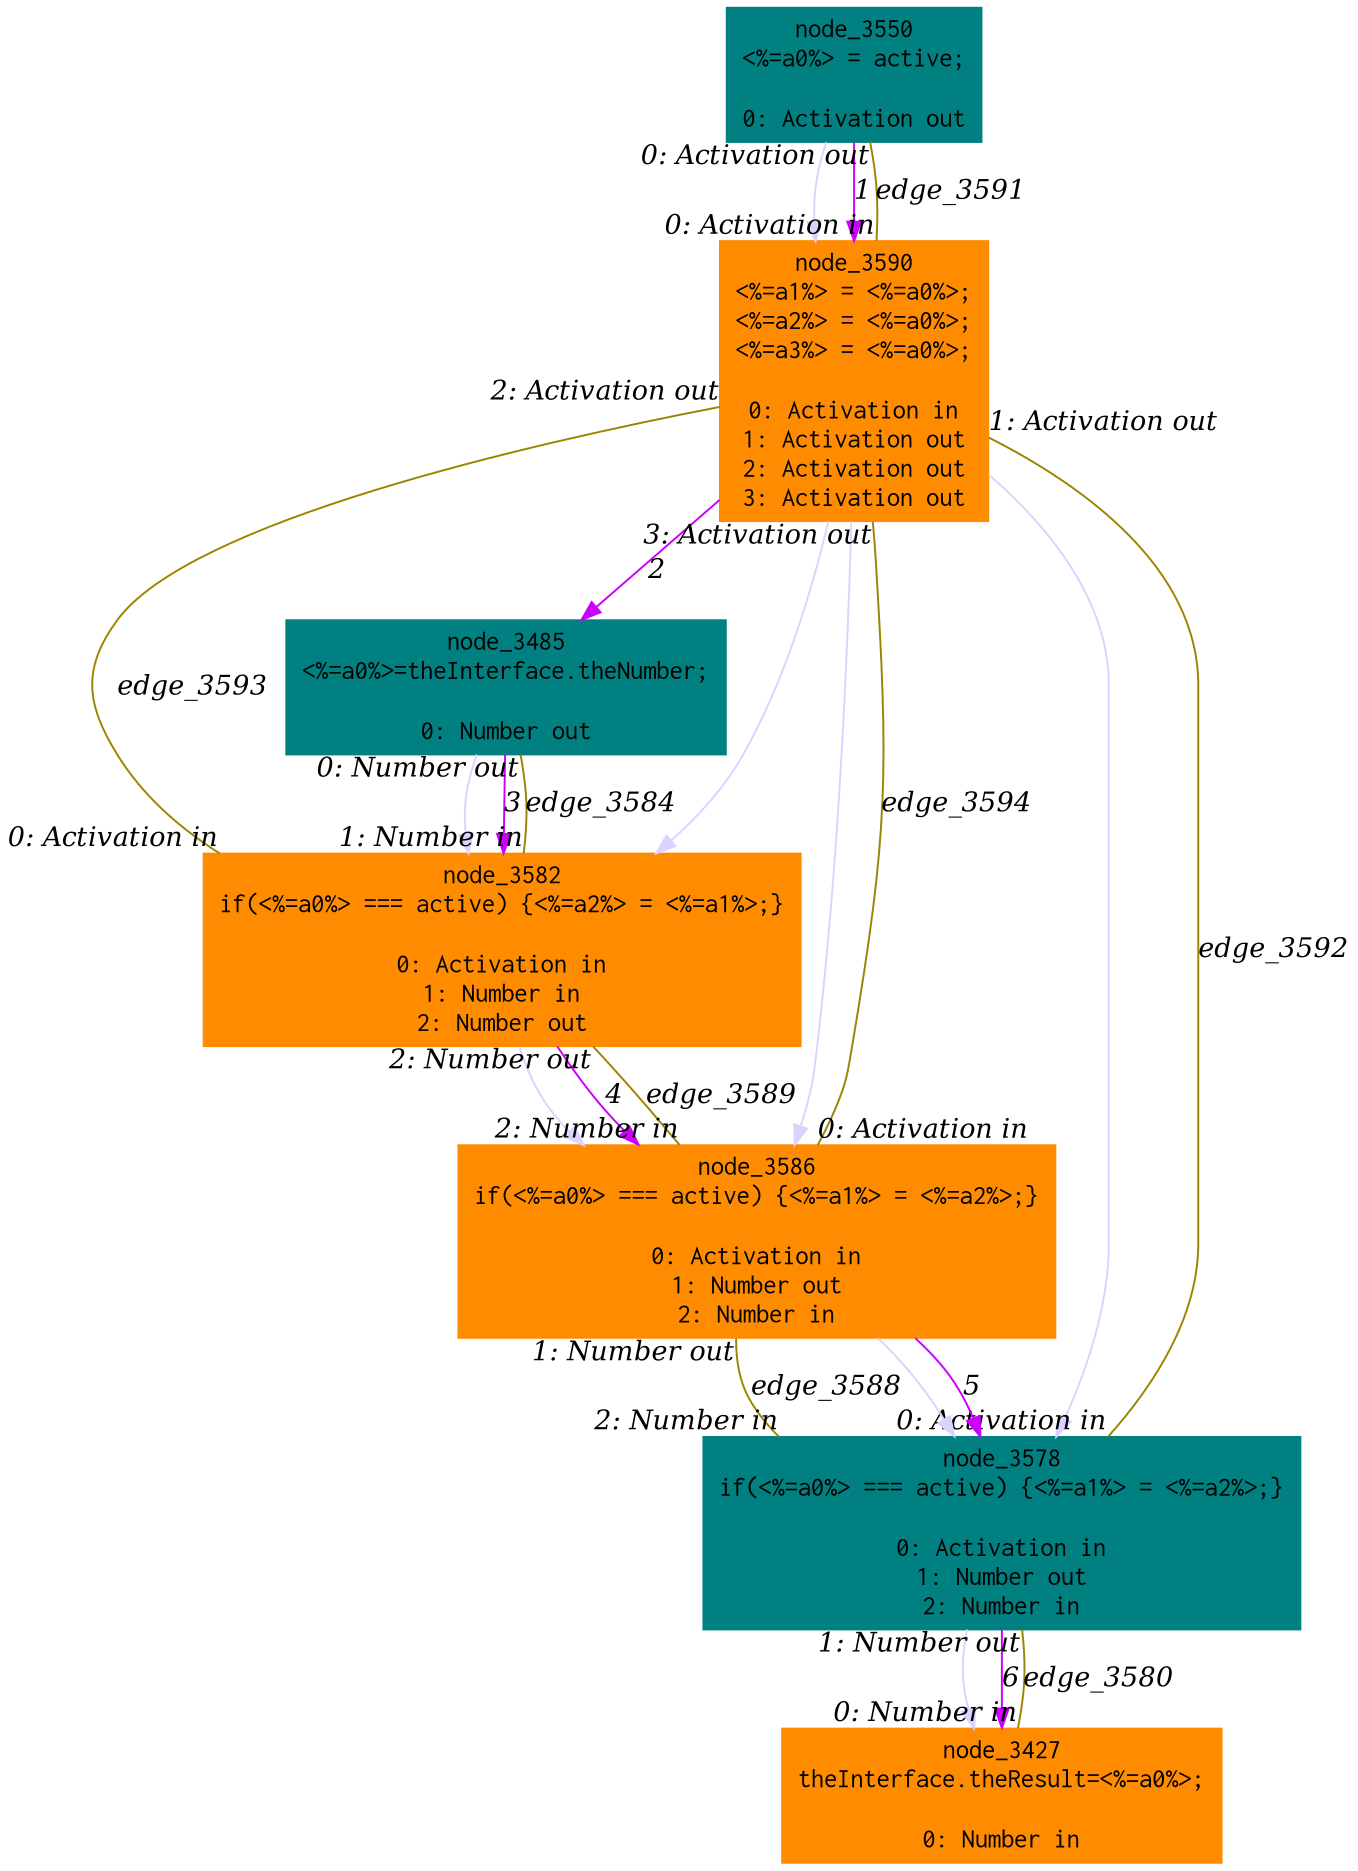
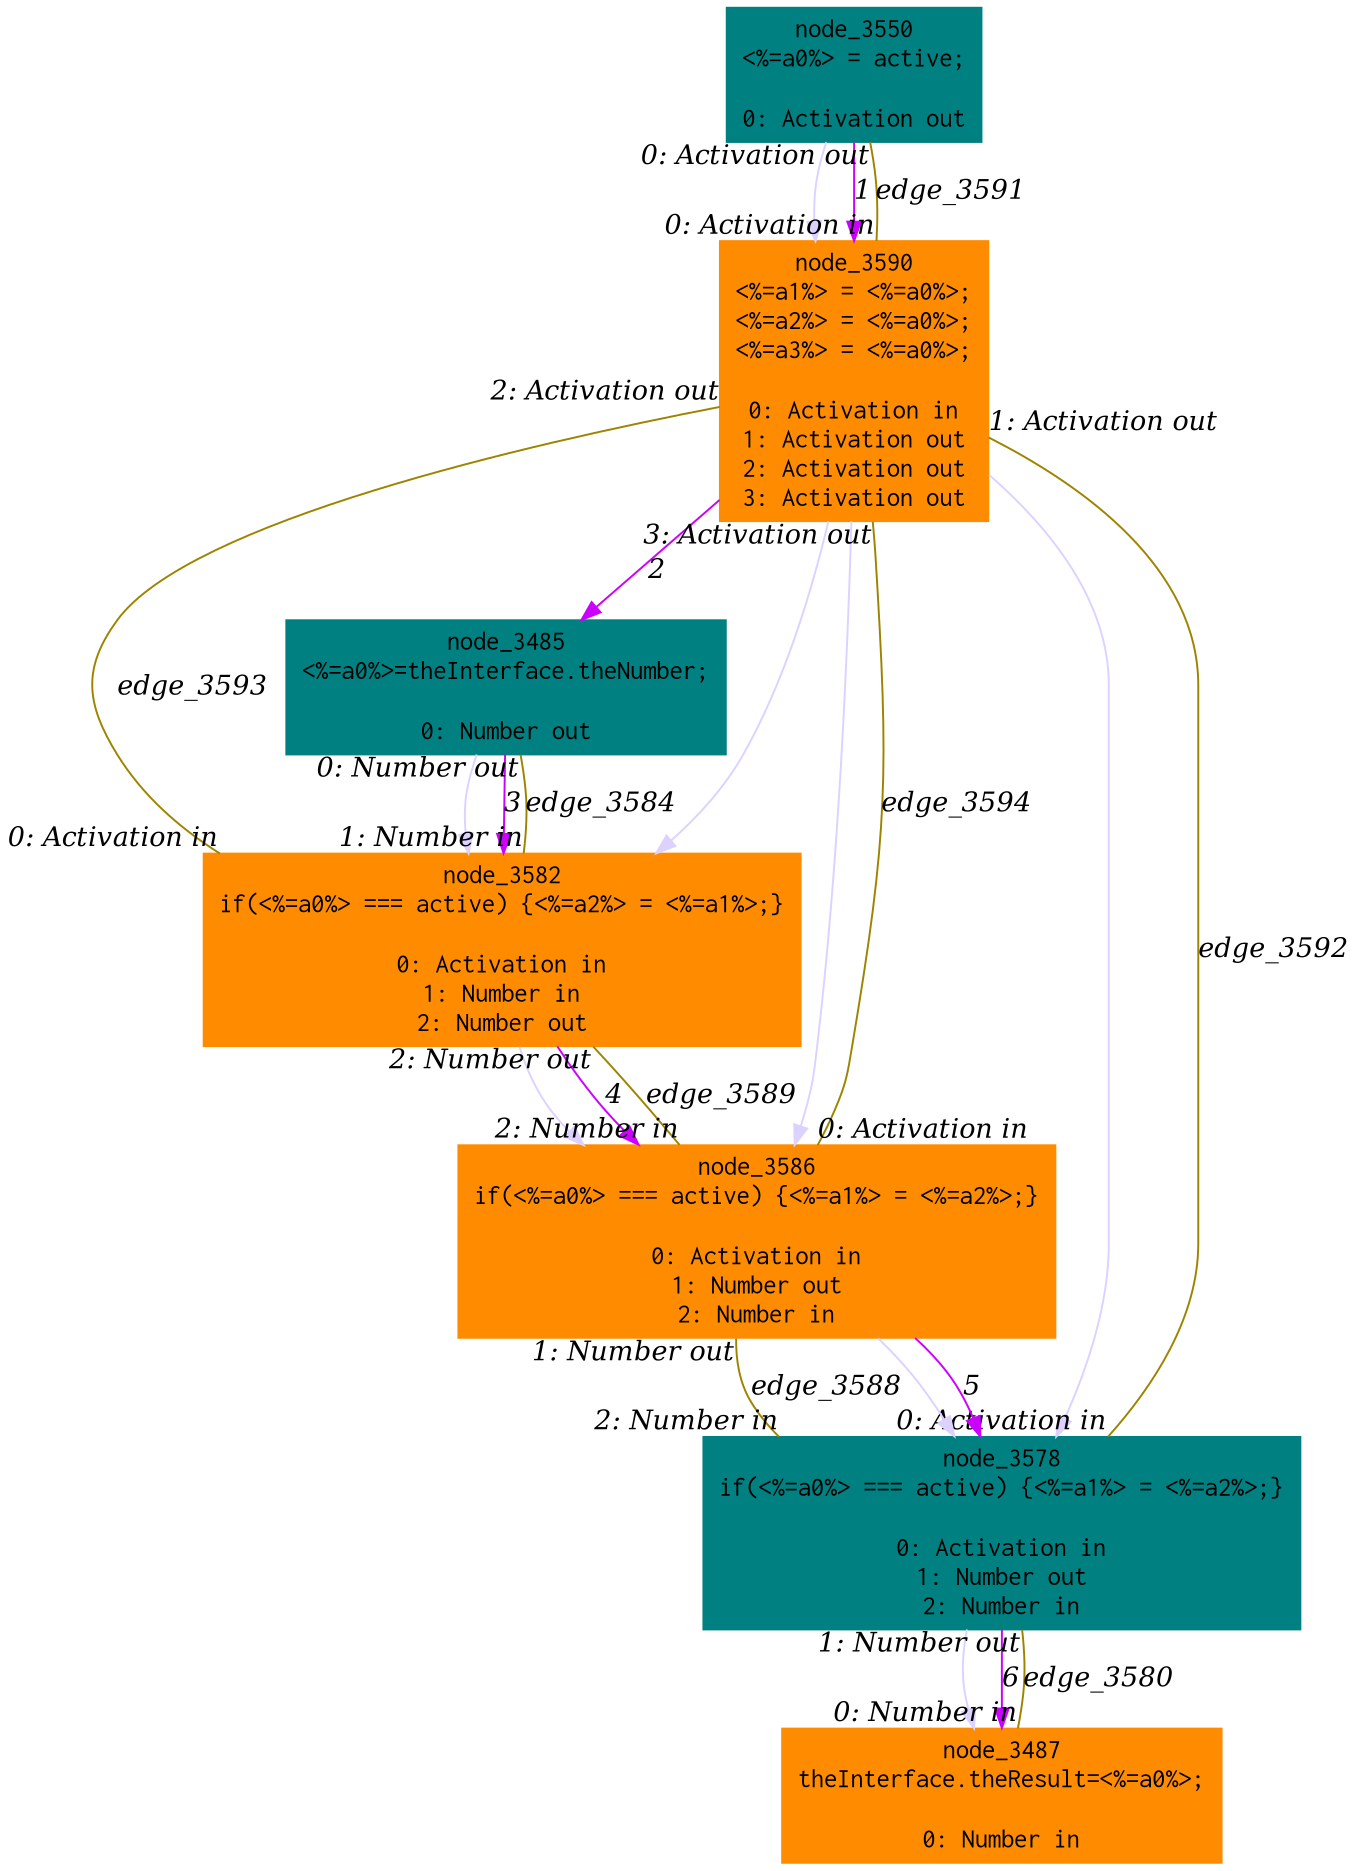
node "node_3427 theInterface.theResult=<%=a0%>; 0: Number in": label "node_3427 theInterface.theResult=<%=a0%>; 0: Number in" -> "node_3487 theInterface.theResult=<%=a0%>; 0: Number in"
